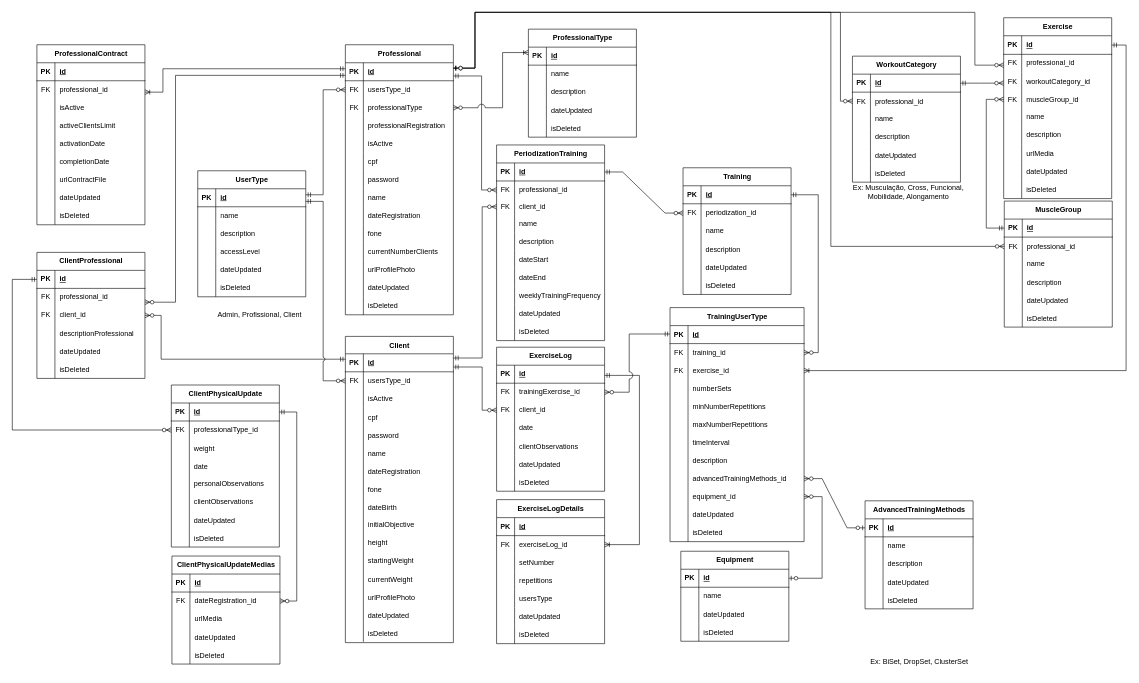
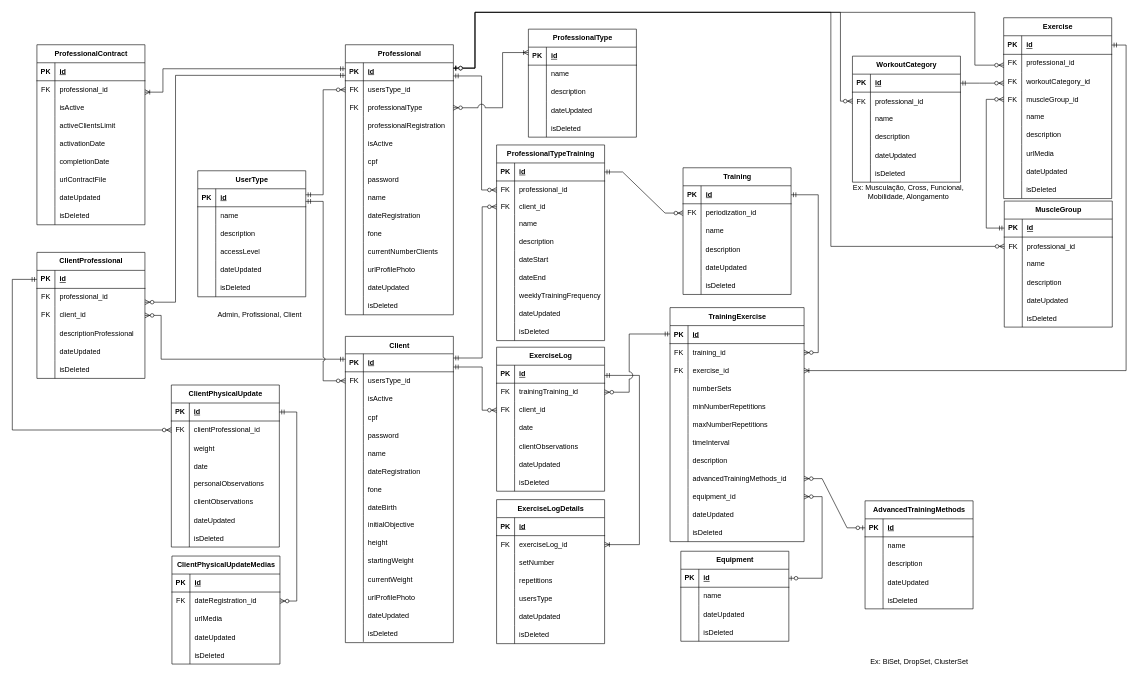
node "PeriodizationTraining": label "PeriodizationTraining" -> "ProfessionalTypeTraining"
node "TrainingUserType": label "TrainingUserType" -> "TrainingExercise"
node "trainingExercise_id": label "trainingExercise_id" -> "trainingTraining_id"
node "professionalType_id": label "professionalType_id" -> "clientProfessional_id"
